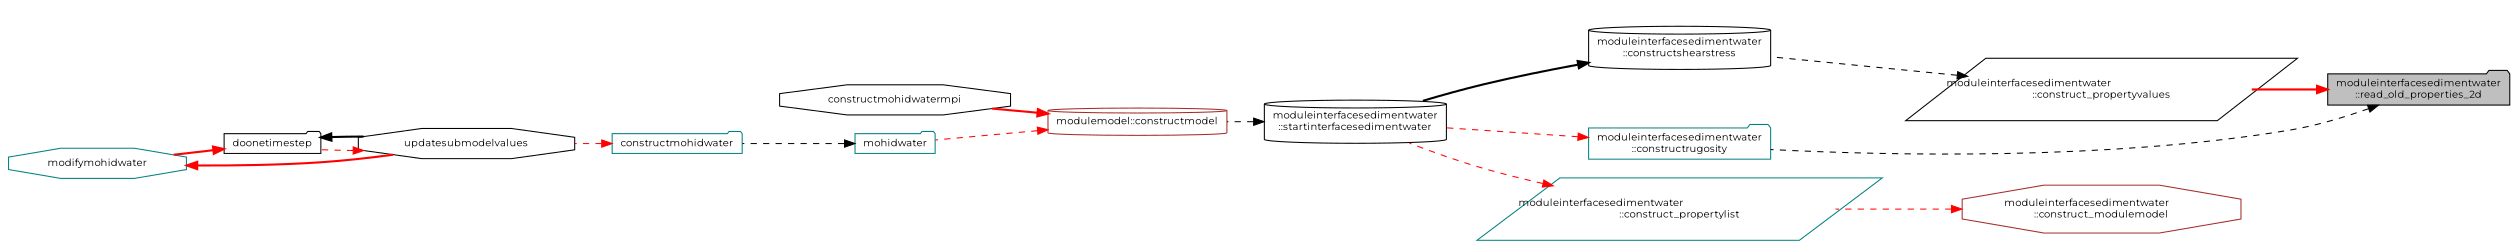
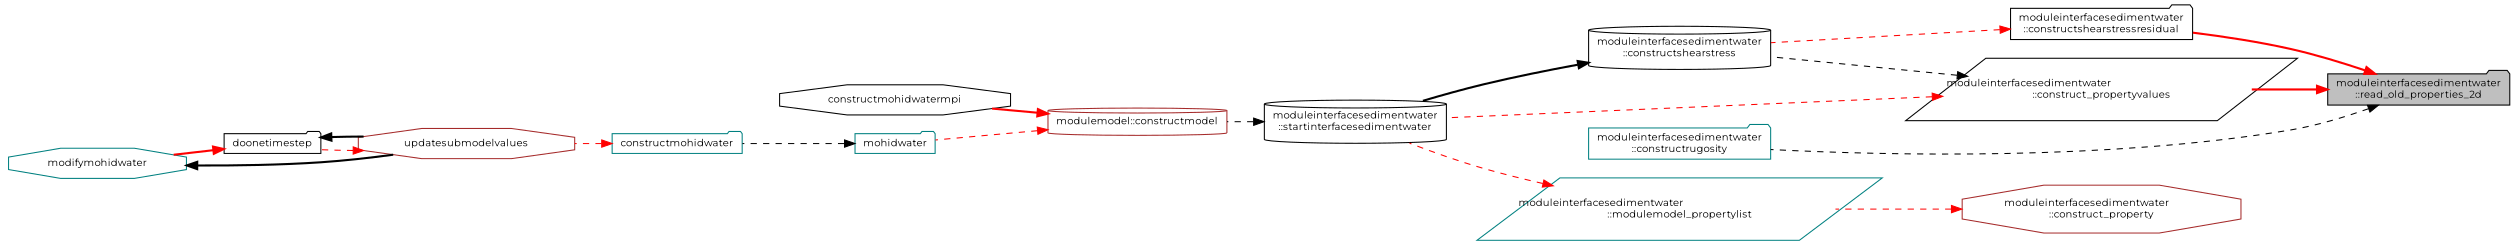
node "moduleinterfacesedimentwater ::constructshearstressresidual": added
edge "moduleinterfacesedimentwater ::startinterfacesedimentwater" -> "moduleinterfacesedimentwater ::constructrugosity": now "moduleinterfacesedimentwater ::startinterfacesedimentwater" -> "moduleinterfacesedimentwater ::construct_propertyvalues"
node "updatesubmodelvalues": color black -> brown
edge "updatesubmodelvalues" -> "modifymohidwater": color red -> black
node "moduleinterfacesedimentwater ::construct_propertylist": label "moduleinterfacesedimentwater ::construct_propertylist" -> "moduleinterfacesedimentwater ::modulemodel_propertylist"
node "moduleinterfacesedimentwater ::construct_modulemodel": label "moduleinterfacesedimentwater ::construct_modulemodel" -> "moduleinterfacesedimentwater ::construct_property"
